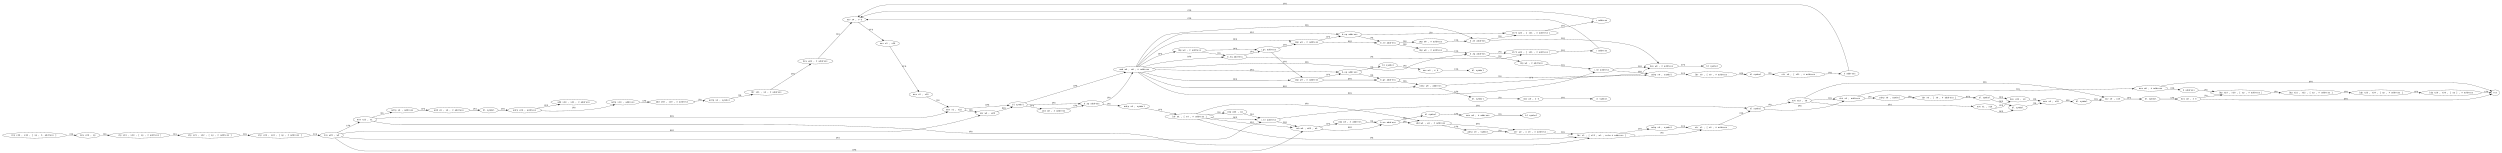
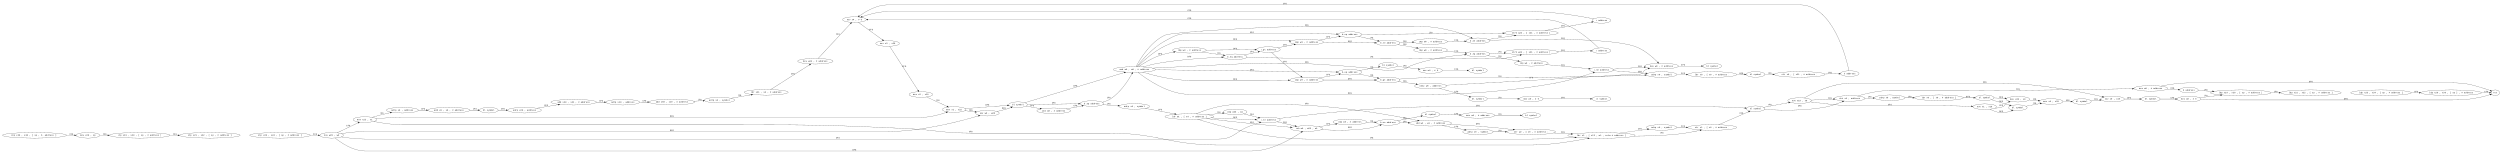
edge "and w0 , w0 , # address" -> "cbnz w0 , address": removed, label "DFG"
edge "ldp x21 , x22 , [ sp , # address ]" -> "ldp x23 , x24 , [ sp , # address ]": removed, label "CFG"
edge "adrp x20 , address" -> "adrp x19 , address": now "add x20 , x21 , # address" -> "adrp x19 , address"
edge "stp x21 , x22 , [ sp , # address ]" -> "stp x23 , x24 , [ sp , # address ]": removed, label "CFG"
